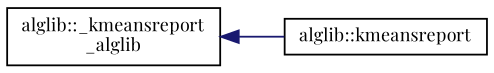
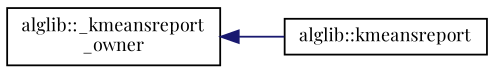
node "alglib::_kmeansreport _alglib": label "alglib::_kmeansreport _alglib" -> "alglib::_kmeansreport _owner"
